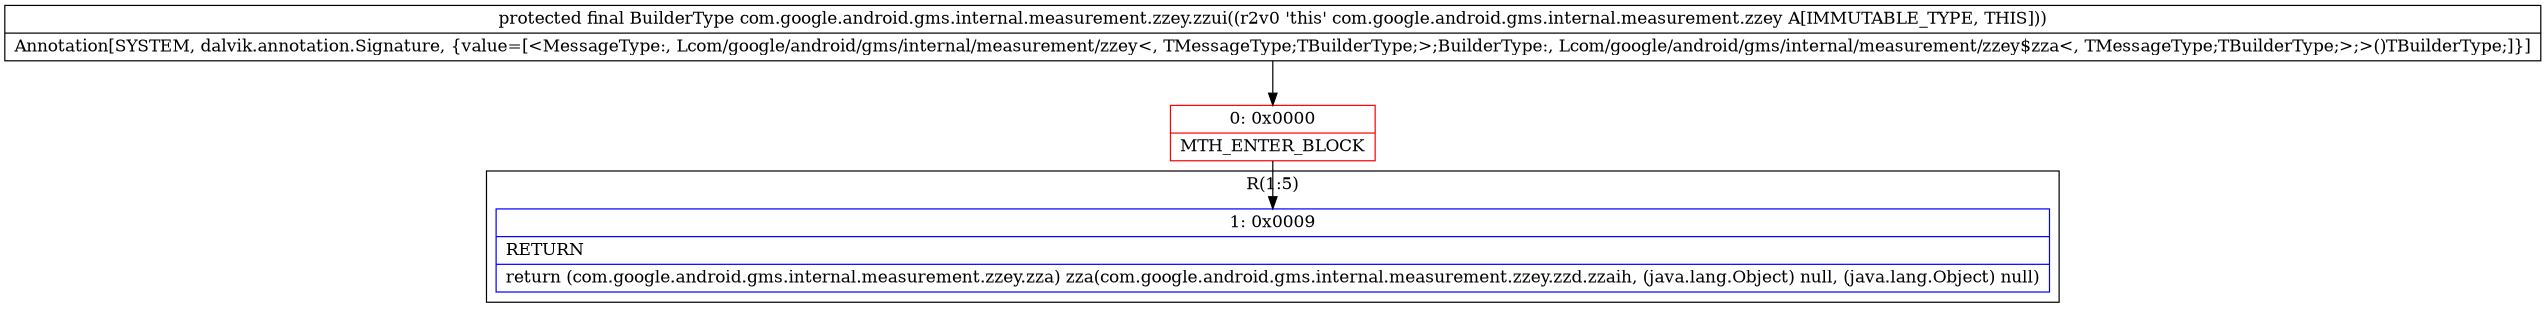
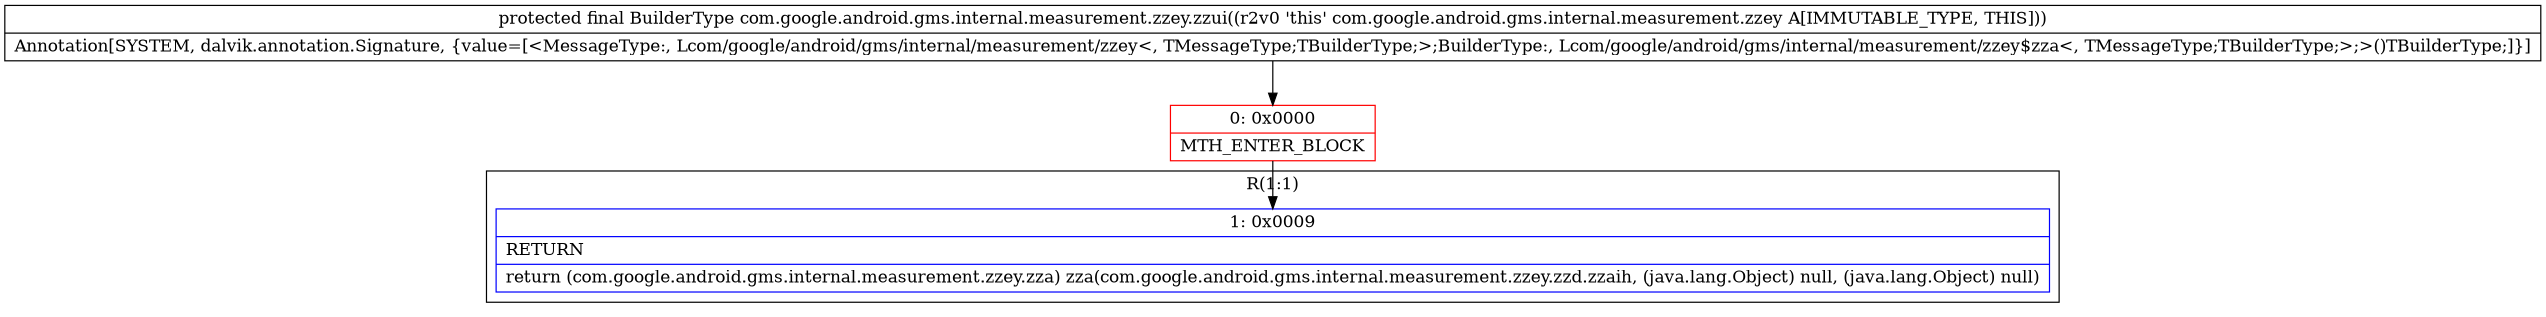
cluster "R(1:5)": label "R(1:5)" -> "R(1:1)"
